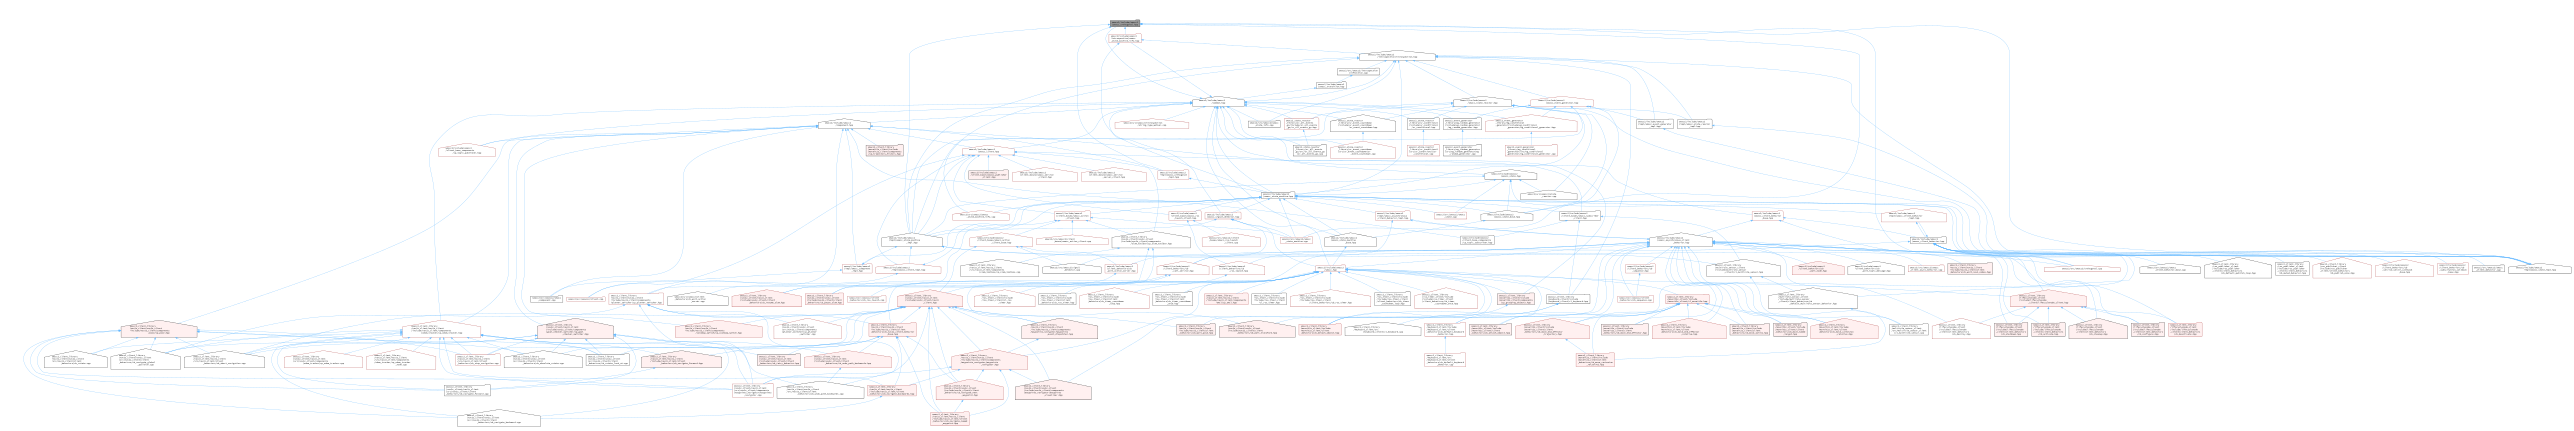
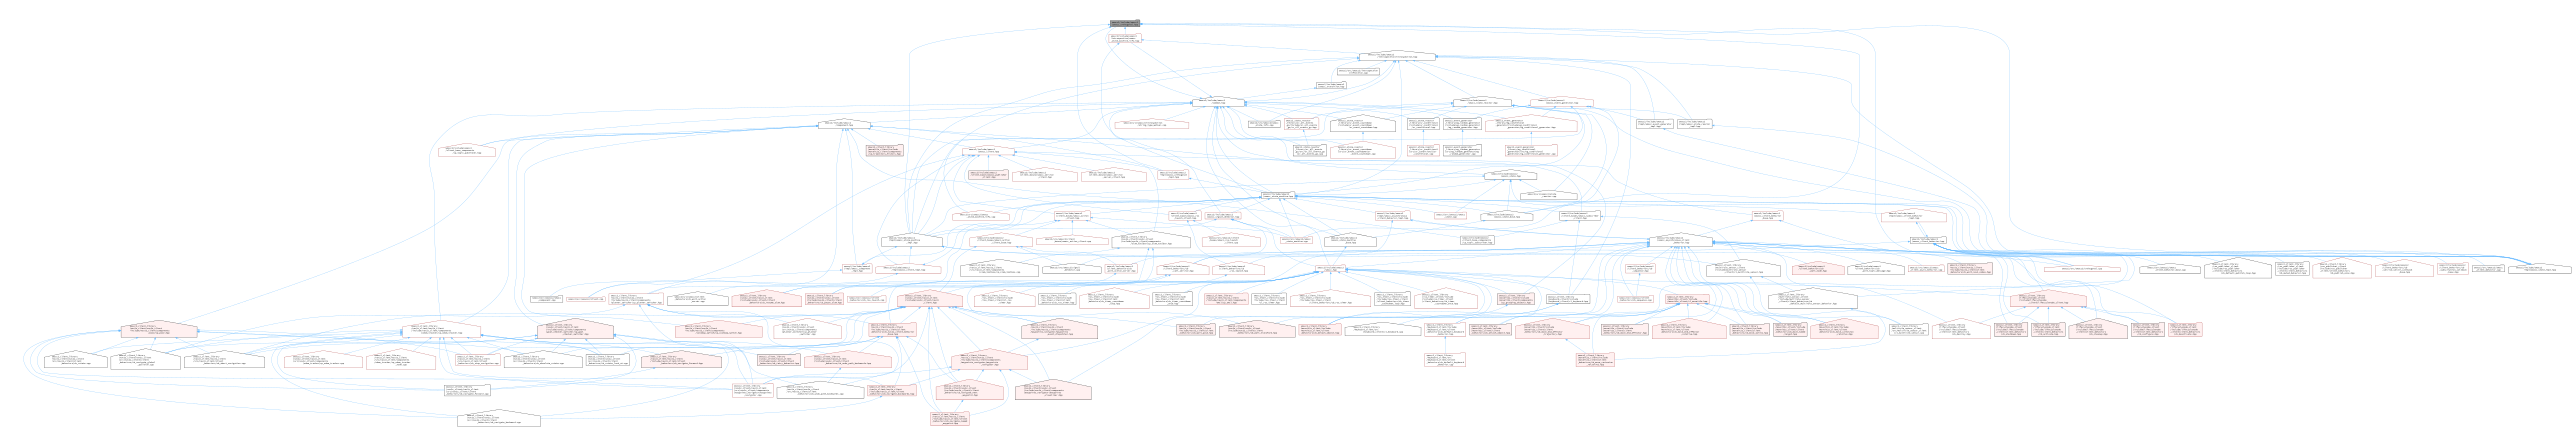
edge "smacc2/include/smacc2 /smacc_transition.hpp" -> "smacc2/src/smacc2/introspection /reflection.cpp": now "smacc2/include/smacc2 /smacc_transition.hpp" -> "smacc2/include/smacc2 /introspection/introspection.hpp"
edge "smacc2/src/smacc2/smacc _component.cpp" -> "smacc2/include/smacc2 /component.hpp": removed
edge "smacc2/include/smacc2 /smacc_client_behavior.hpp" -> "smacc2/include/smacc2 /smacc_client_behavior _base.hpp": removed
